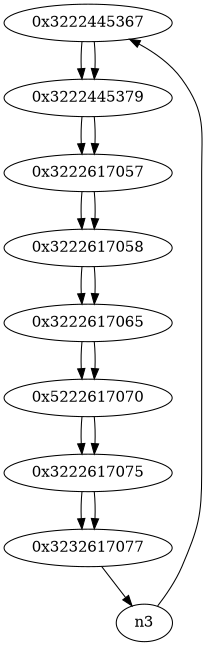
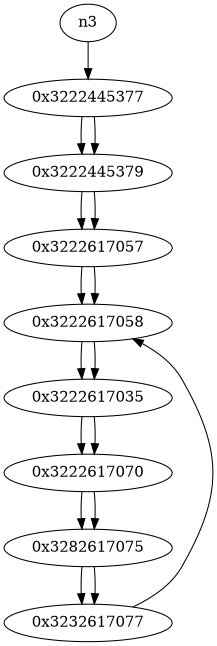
node "0x3222445367": label "0x3222445367" -> "0x3222445377"
node "0x3222617065": label "0x3222617065" -> "0x3222617035"
node "0x5222617070": label "0x5222617070" -> "0x3222617070"
node "0x3222617075": label "0x3222617075" -> "0x3282617075"
edge "0x3232617077" -> "n3": now "0x3232617077" -> "0x3222617058"
